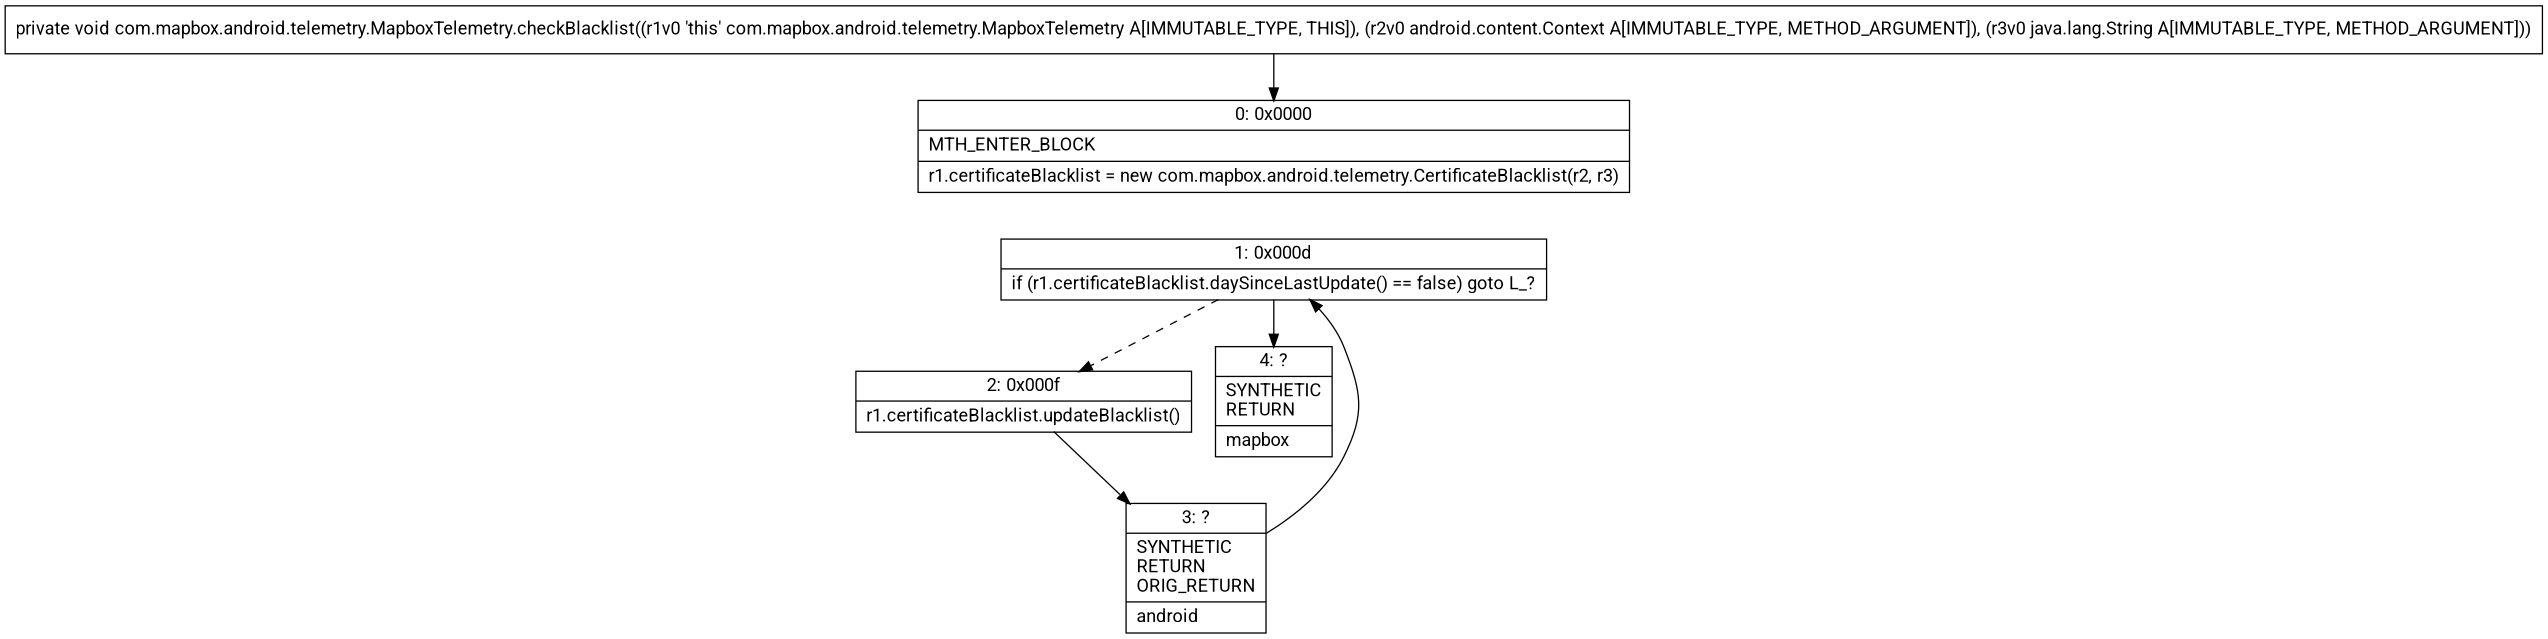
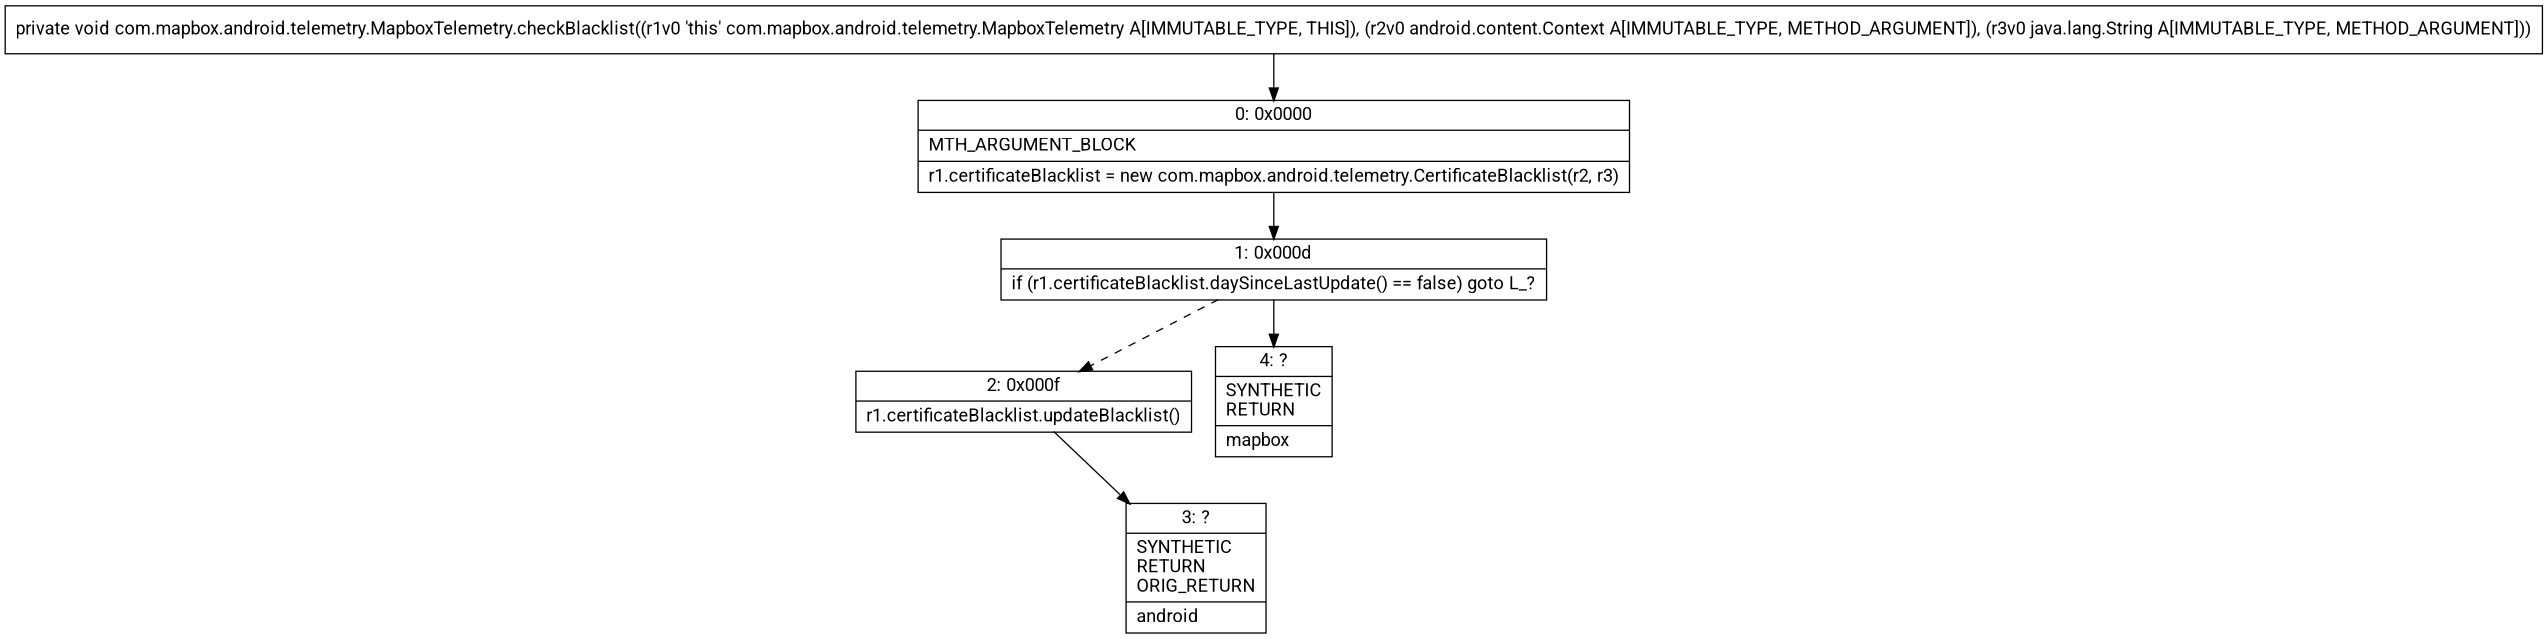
node "0: 0x0000": text "MTH_ENTER_BLOCK" -> "MTH_ARGUMENT_BLOCK"
edge "3: ?" -> "1: 0x000d": now "0: 0x0000" -> "1: 0x000d"
